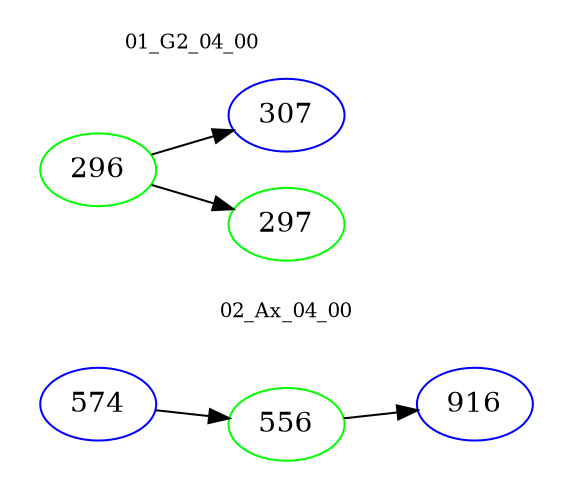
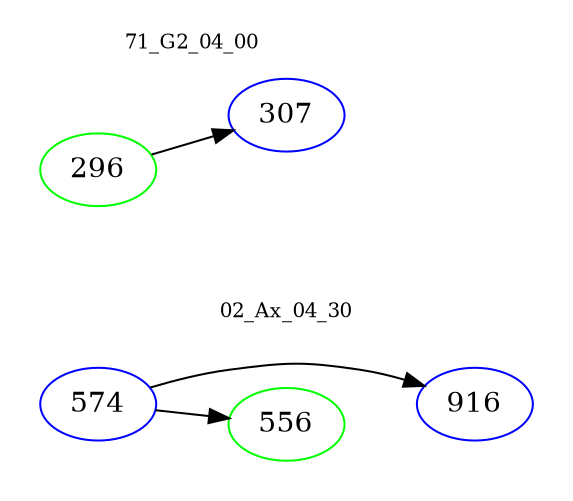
cluster "01_G2_04_00": label "01_G2_04_00" -> "71_G2_04_00"
node "297": removed
cluster "02_Ax_04_00": label "02_Ax_04_00" -> "02_Ax_04_30"
edge "556" -> "916": now "574" -> "916"
